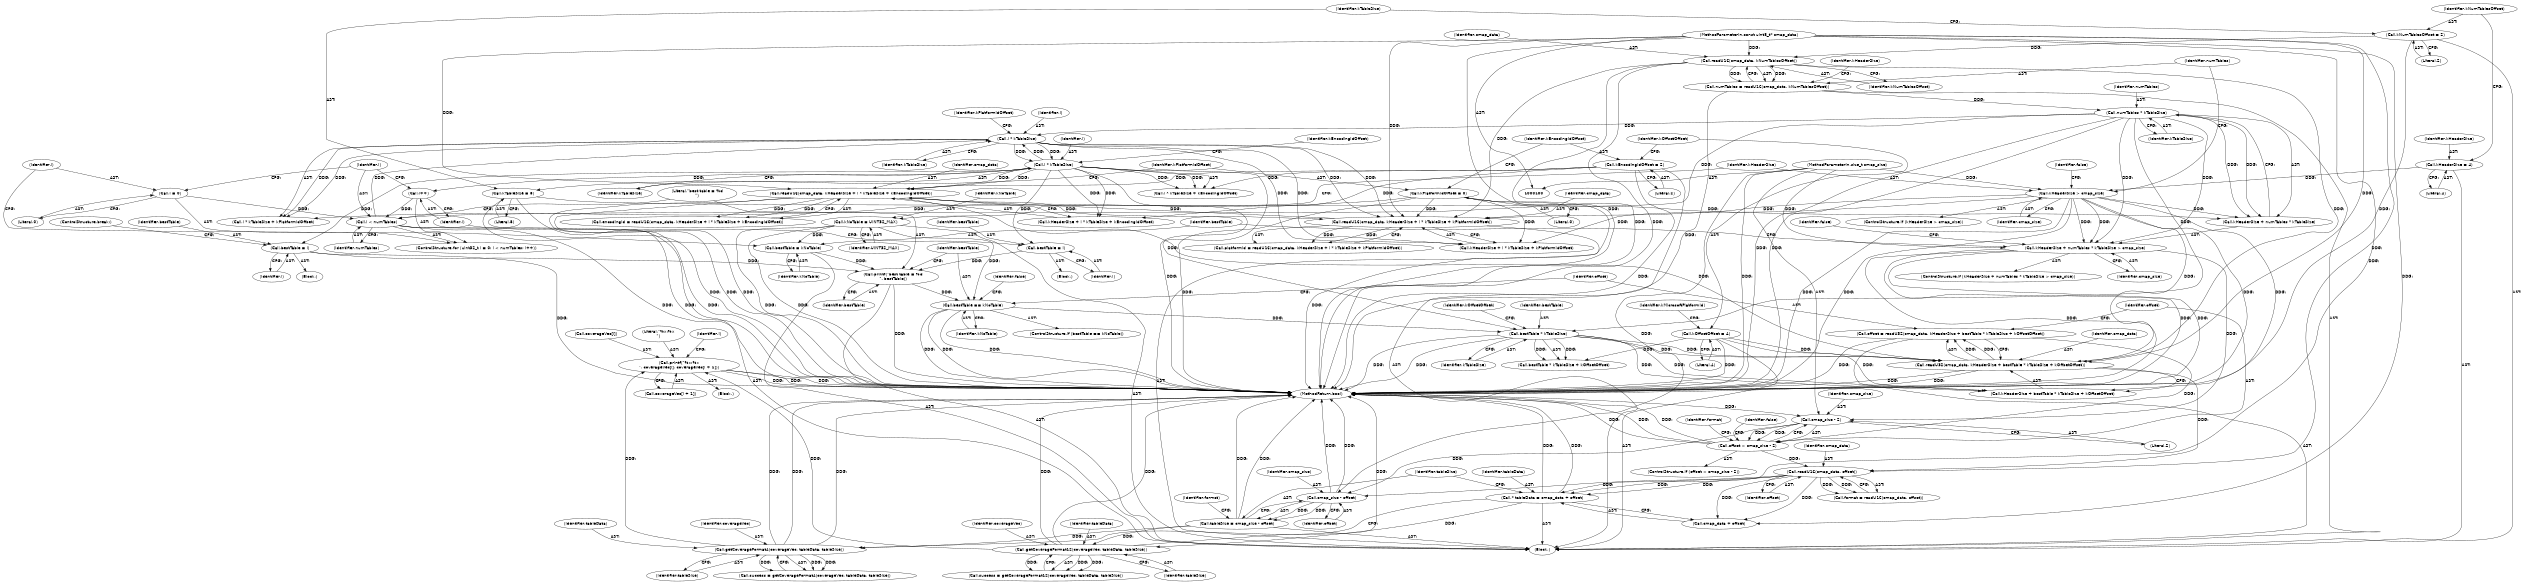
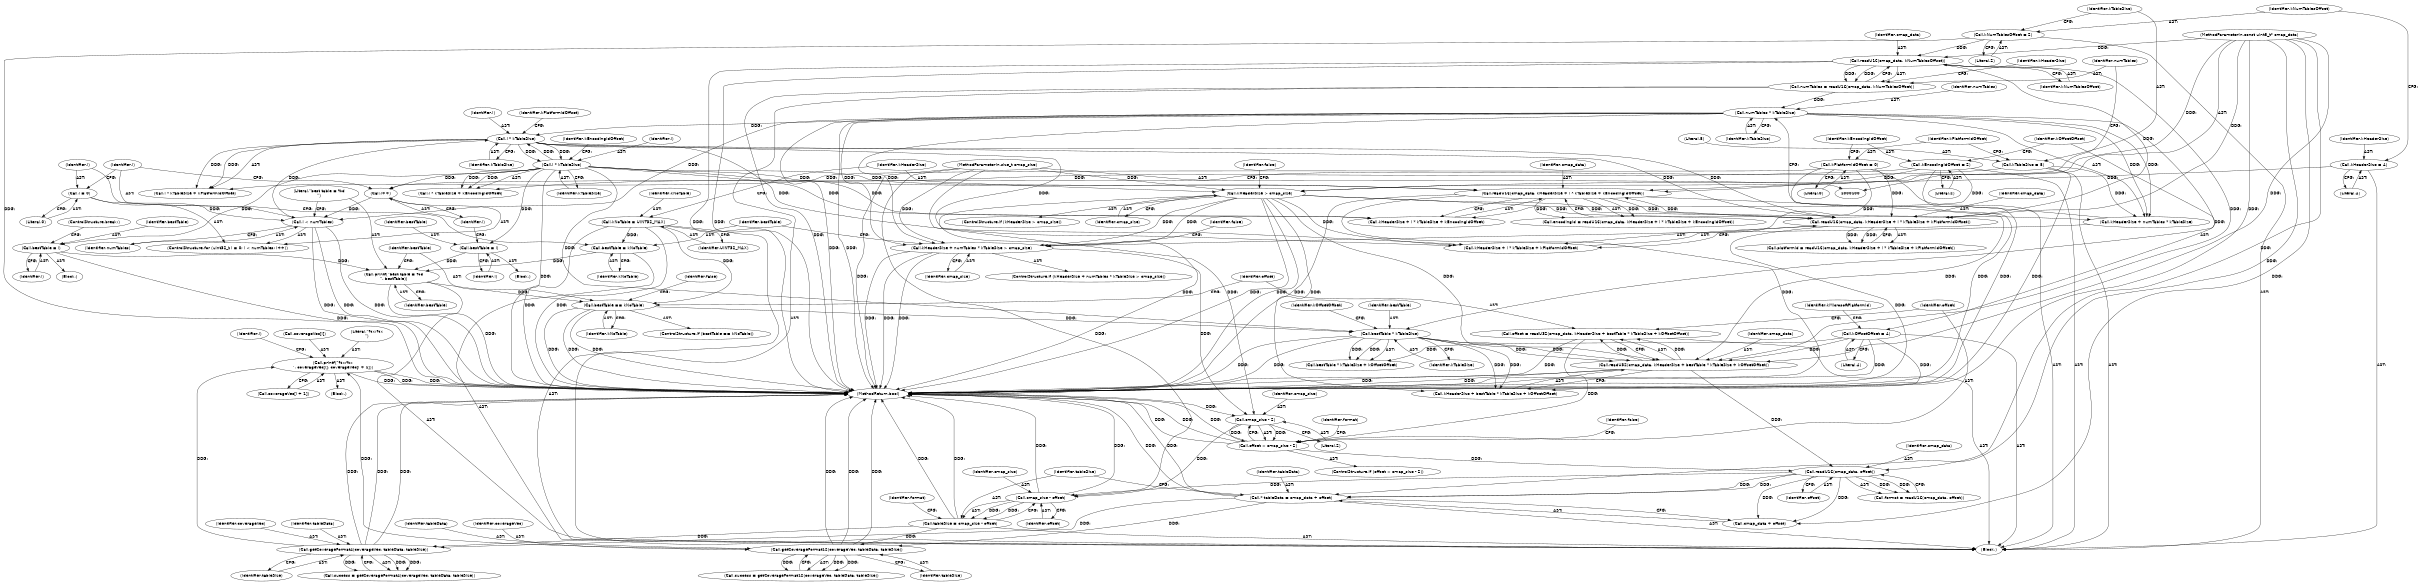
edge "(Call,kTableSize = 8)" -> "(Literal,8)": now "(Call,kTableSize = 8)" -> "(Call,i++)"
edge "(MethodParameterIn,size_t cmap_size)" -> "(Call,cmap_size - 2)": label "AST: " -> "DDG: "
edge "(Call,* tableData = cmap_data + offset)" -> "(Call,getCoverageFormat4(coverageVec, tableData, tableSize))": label "CFG: " -> "DDG: "
